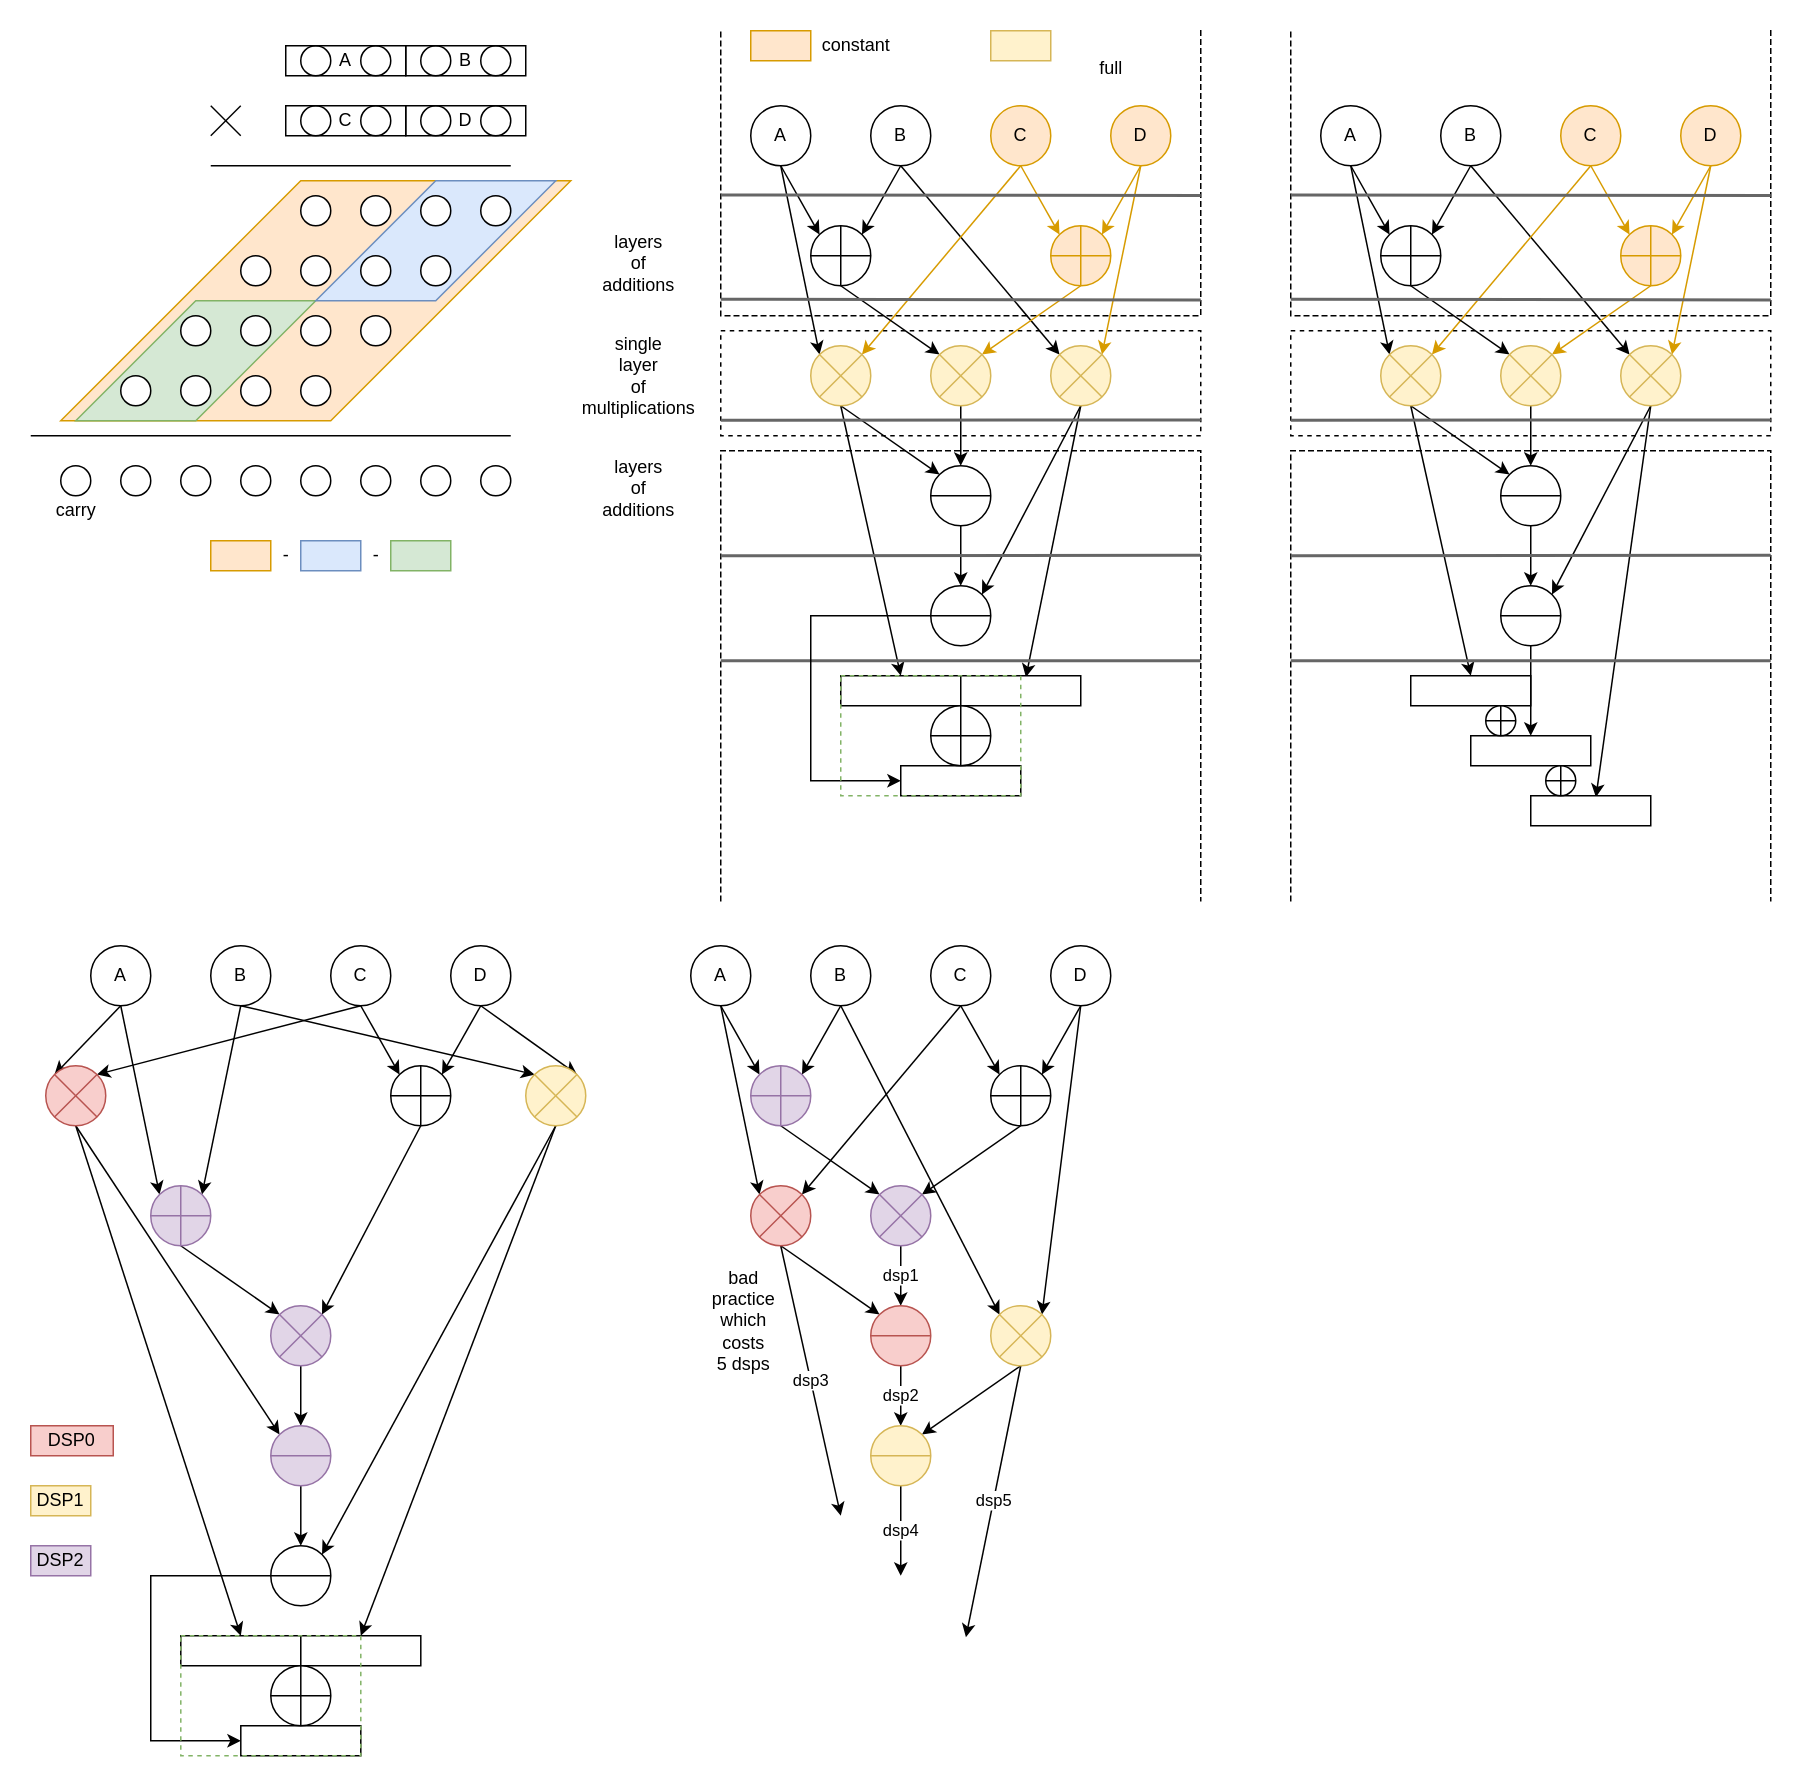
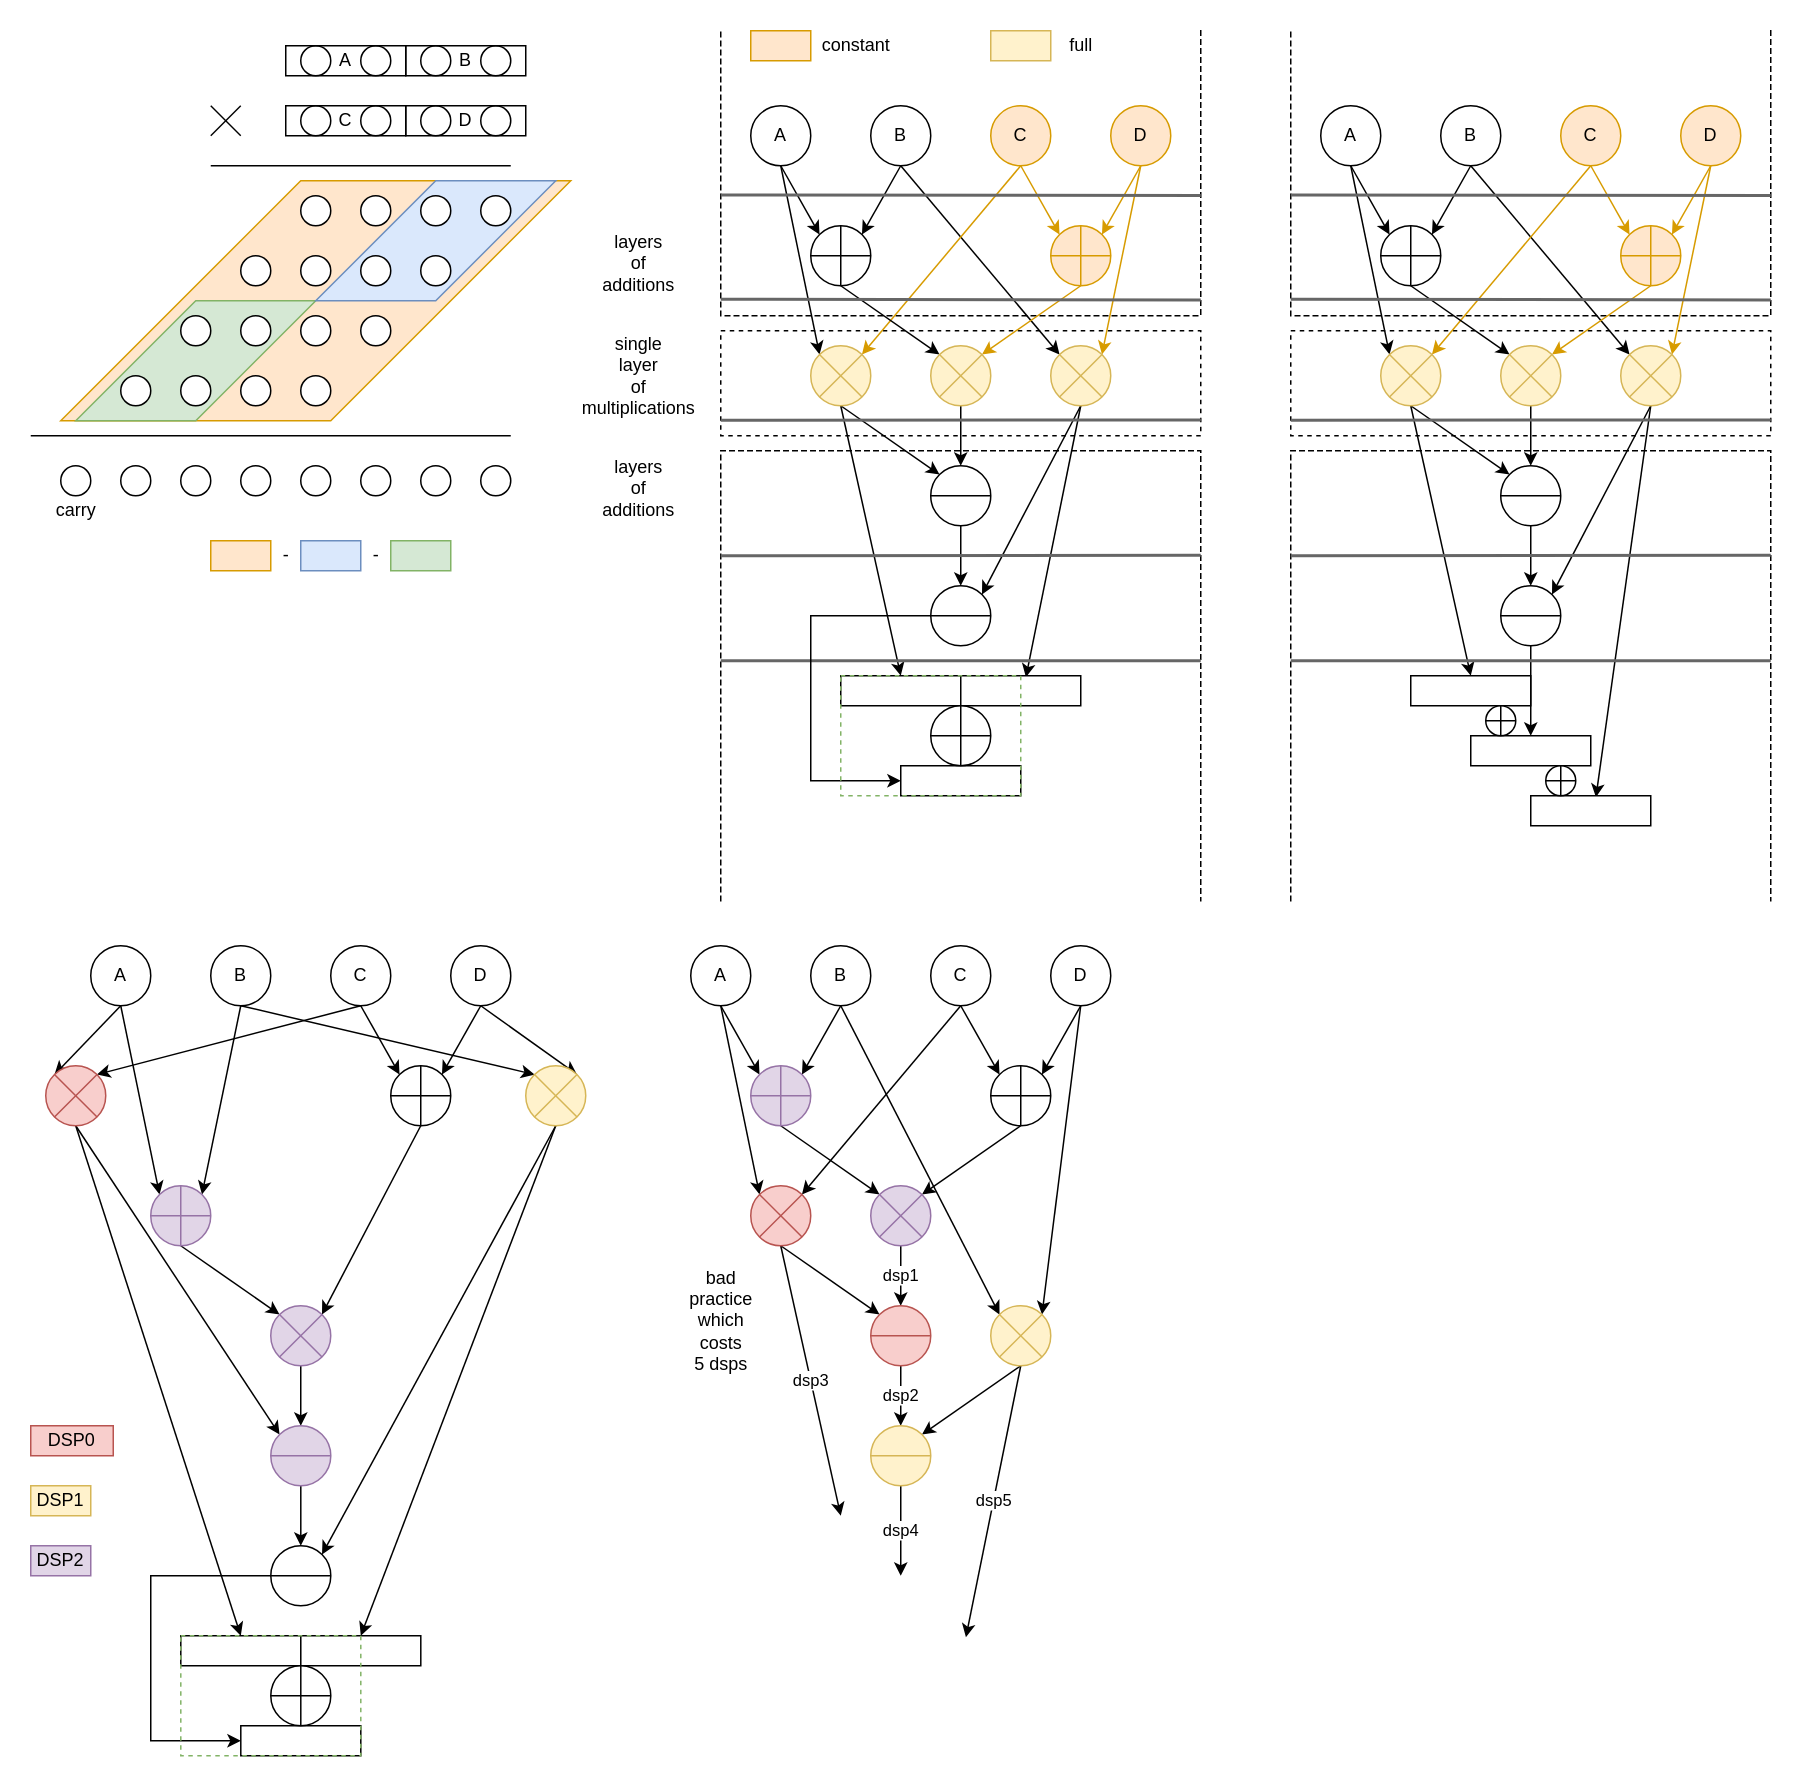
node "full": moved (1111, 68) -> (1081, 46)
node "bad practice which costs 5 dsps": moved (743, 1321) -> (721, 1321)
